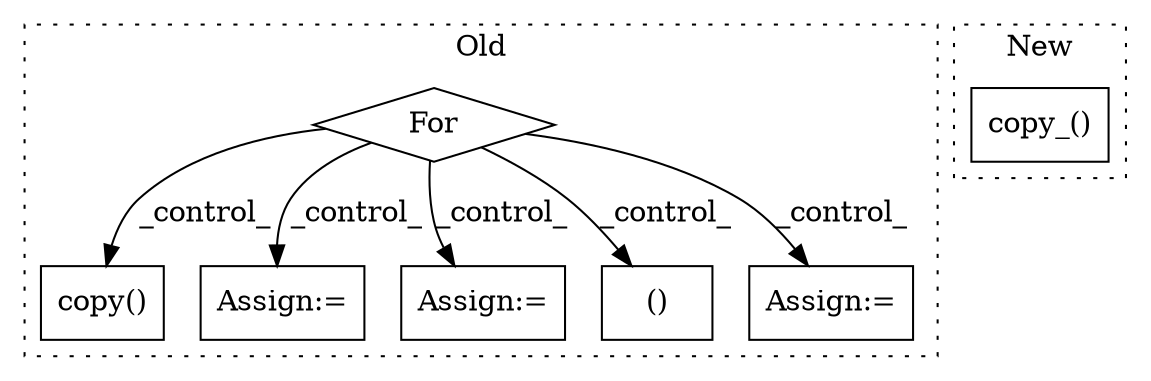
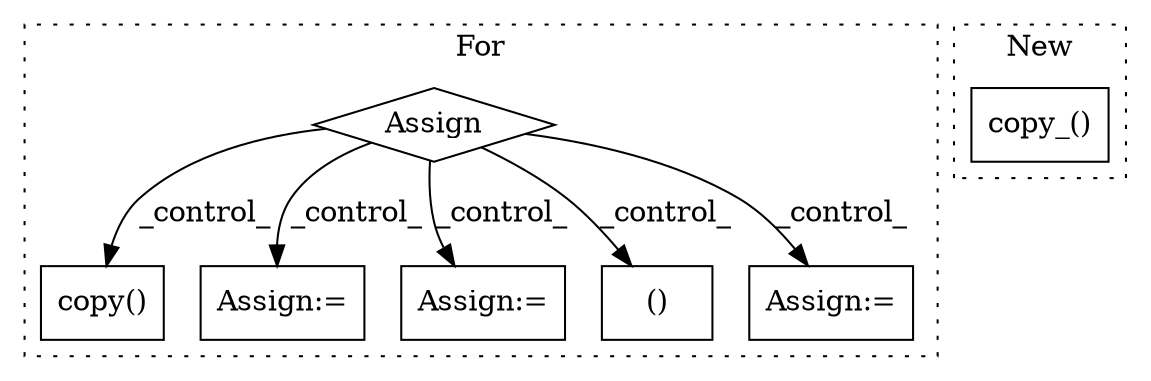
cluster "Old": label "Old" -> "For"
node "For": label "For" -> "Assign"
